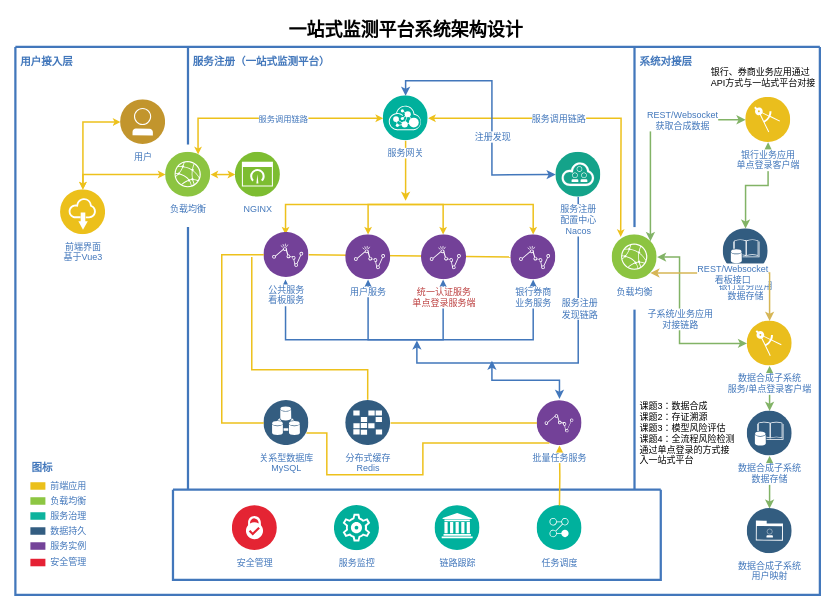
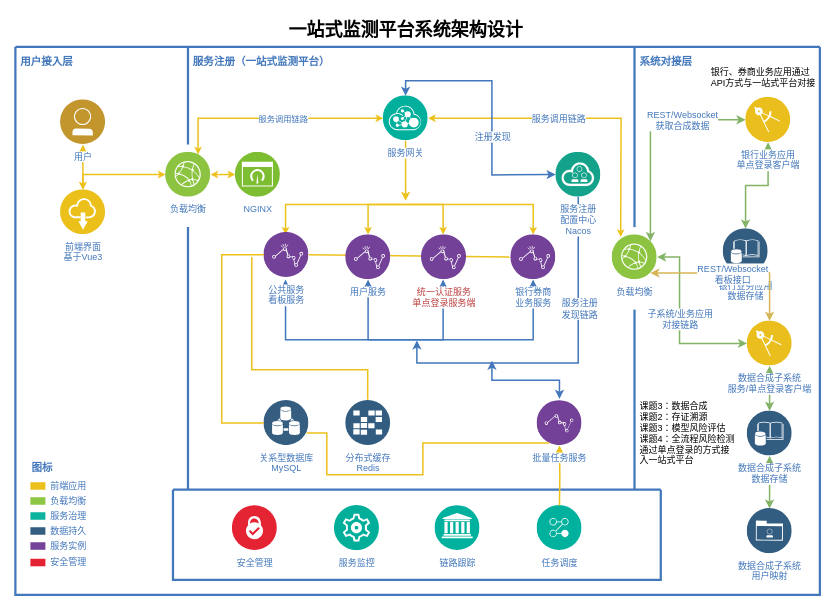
node "用户": moved (143, 122) -> (83, 122)
edge "分布式缓存 Redis" -- "批量任务服务": removed
